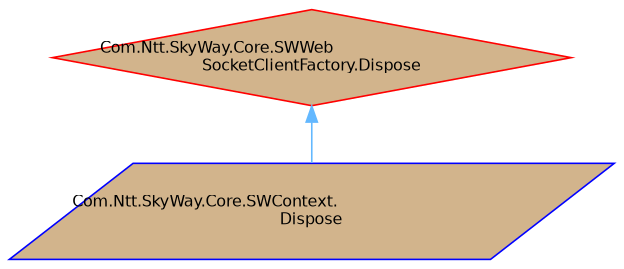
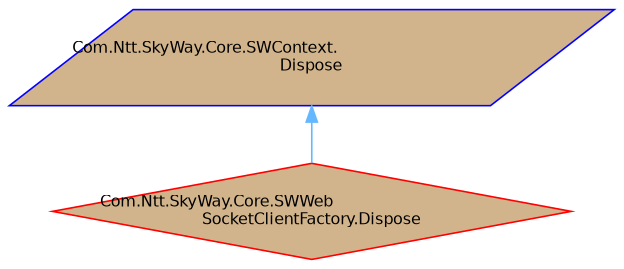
edge "Com.Ntt.SkyWay.Core.SWContext. Dispose" -> "Com.Ntt.SkyWay.Core.SWWeb SocketClientFactory.Dispose": reversed
